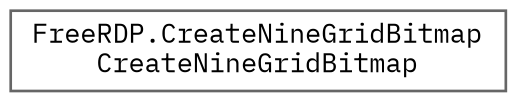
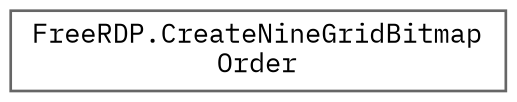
node "FreeRDP.CreateNineGridBitmap CreateNineGridBitmap": label "FreeRDP.CreateNineGridBitmap CreateNineGridBitmap" -> "FreeRDP.CreateNineGridBitmap Order"
